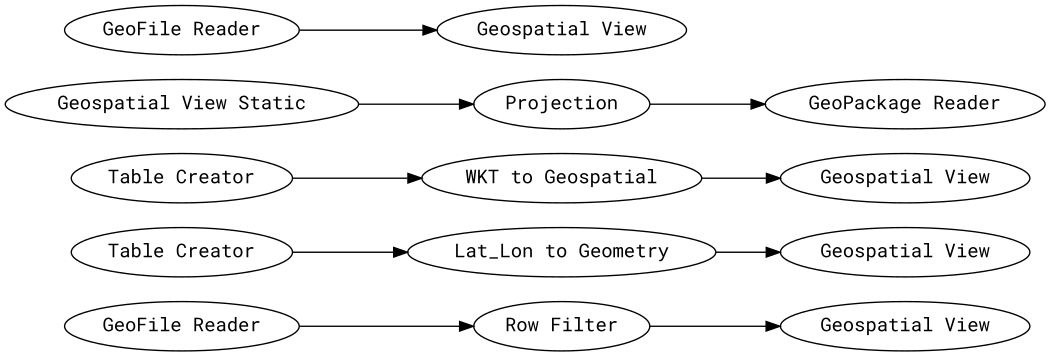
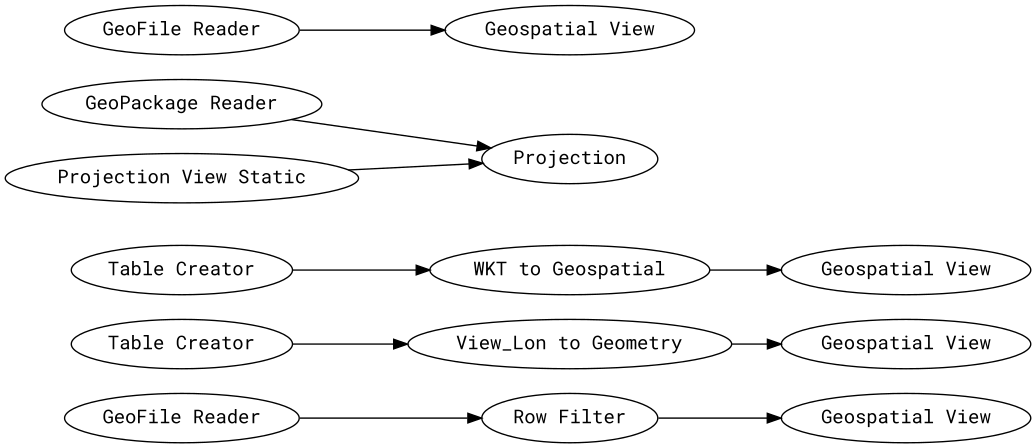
node "Geospatial View Static": label "Geospatial View Static" -> "Projection View Static"
edge "Projection" -> "GeoPackage Reader": reversed
node "Lat_Lon to Geometry": label "Lat_Lon to Geometry" -> "View_Lon to Geometry"
